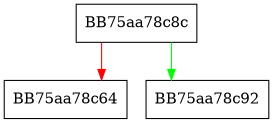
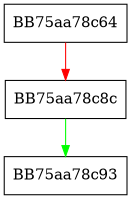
edge "BB75aa78c8c" -> "BB75aa78c64": reversed
node "BB75aa78c92": label "BB75aa78c92" -> "BB75aa78c93"
